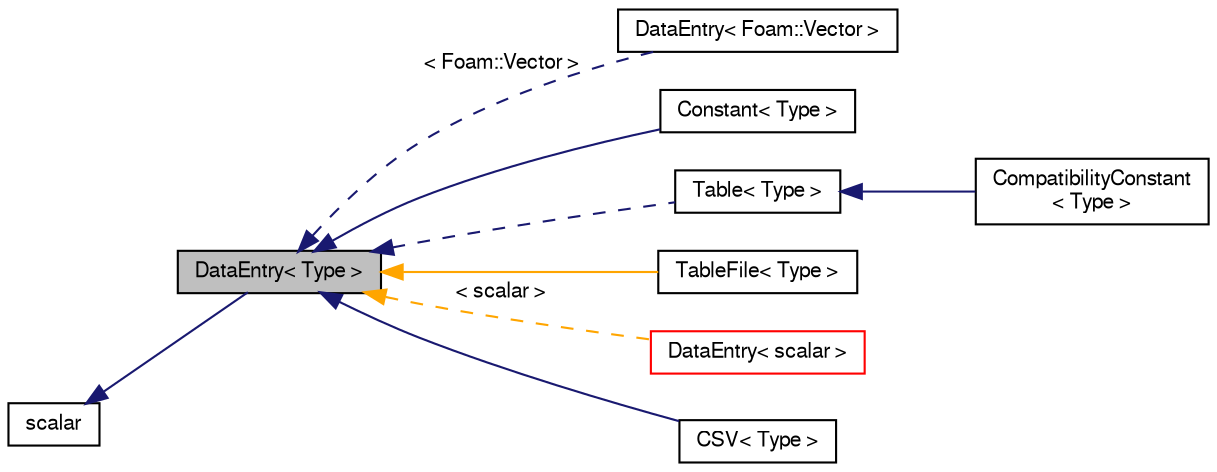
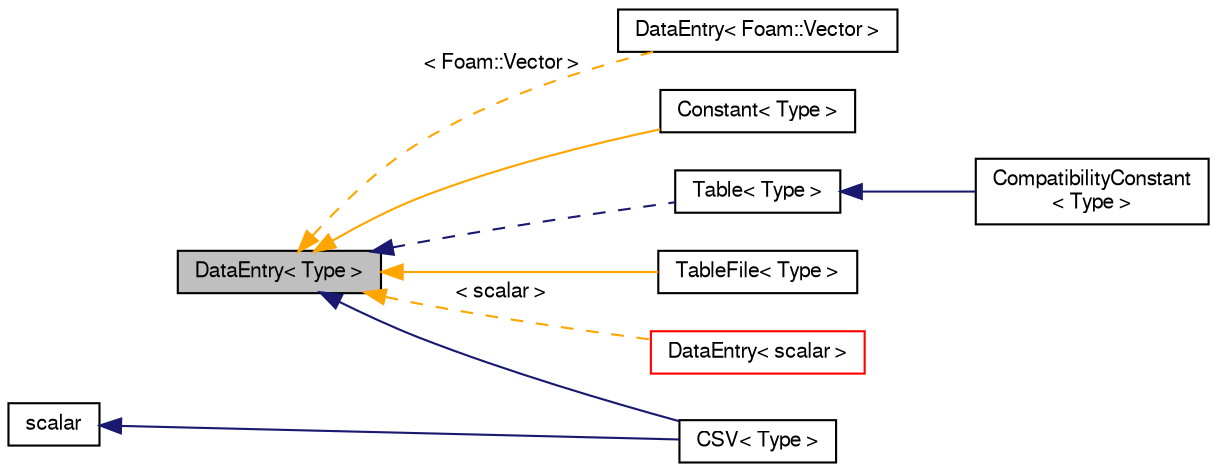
edge "DataEntry< Foam::Vector >" -> "DataEntry< Type >": color midnightblue -> orange
edge "Constant< Type >" -> "DataEntry< Type >": color midnightblue -> orange
edge "DataEntry< Type >" -> "scalar": now "CSV< Type >" -> "scalar"
